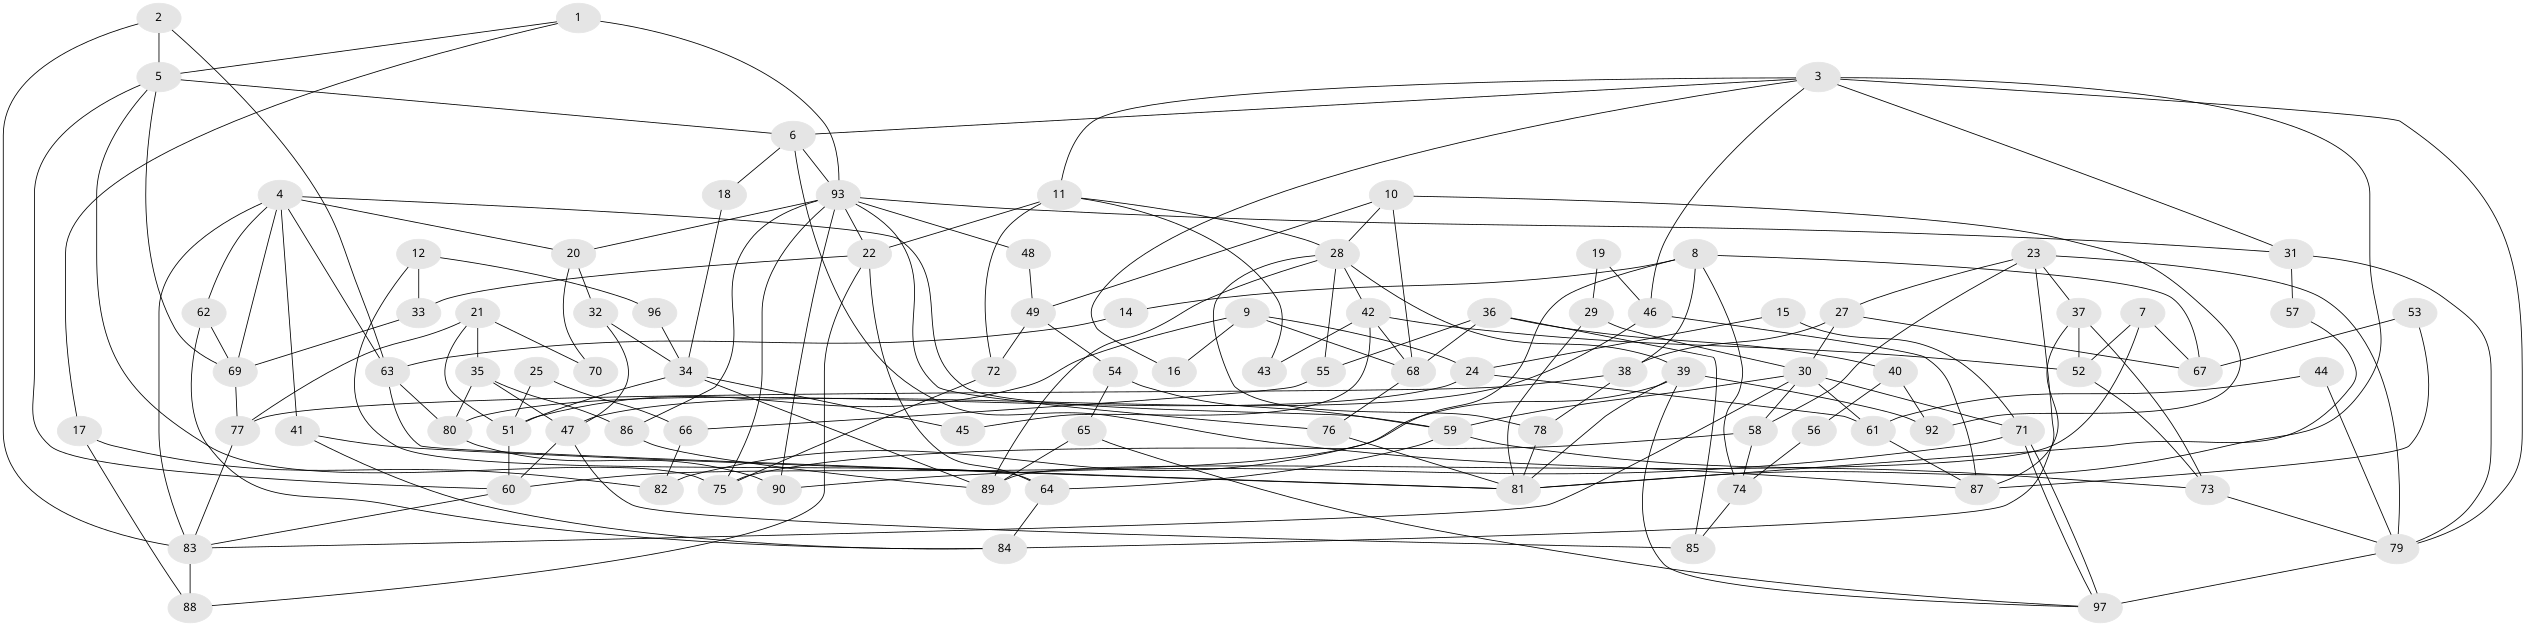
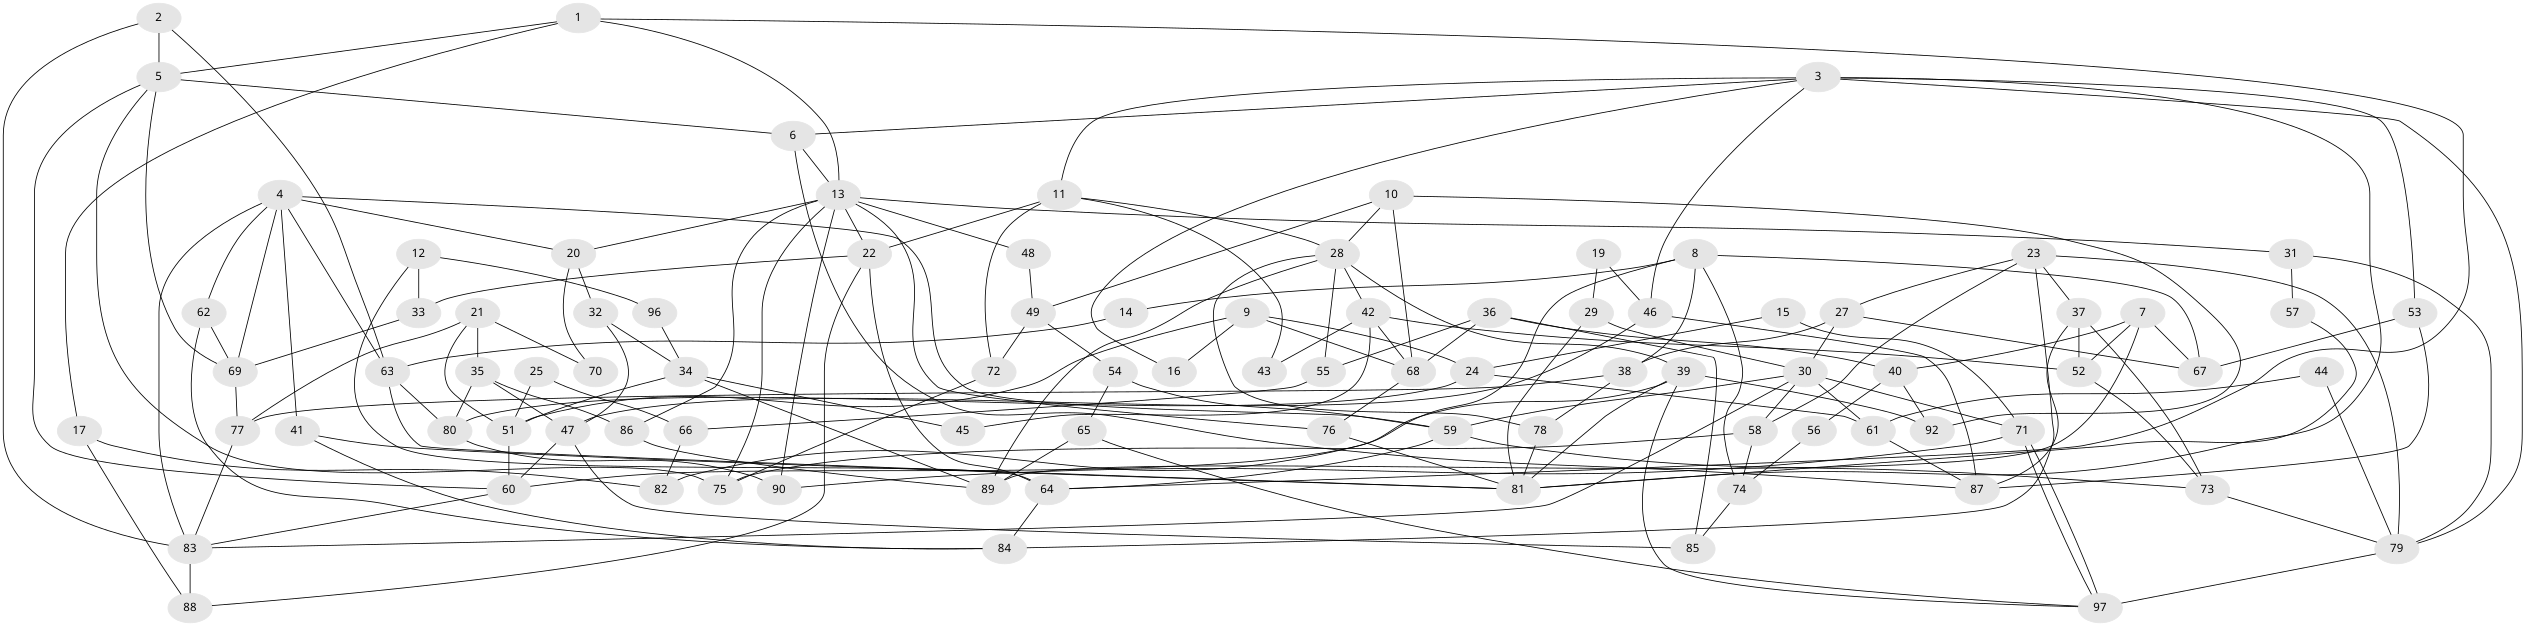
edge "1" -- "64": added
edge "3" -- "31": now "3" -- "53"
node "18": removed
node "93": label "93" -> "13"
edge "7" -- "40": added
